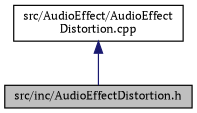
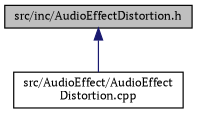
edge "src/inc/AudioEffectDistortion.h" -> "src/AudioEffect/AudioEffect Distortion.cpp": reversed
